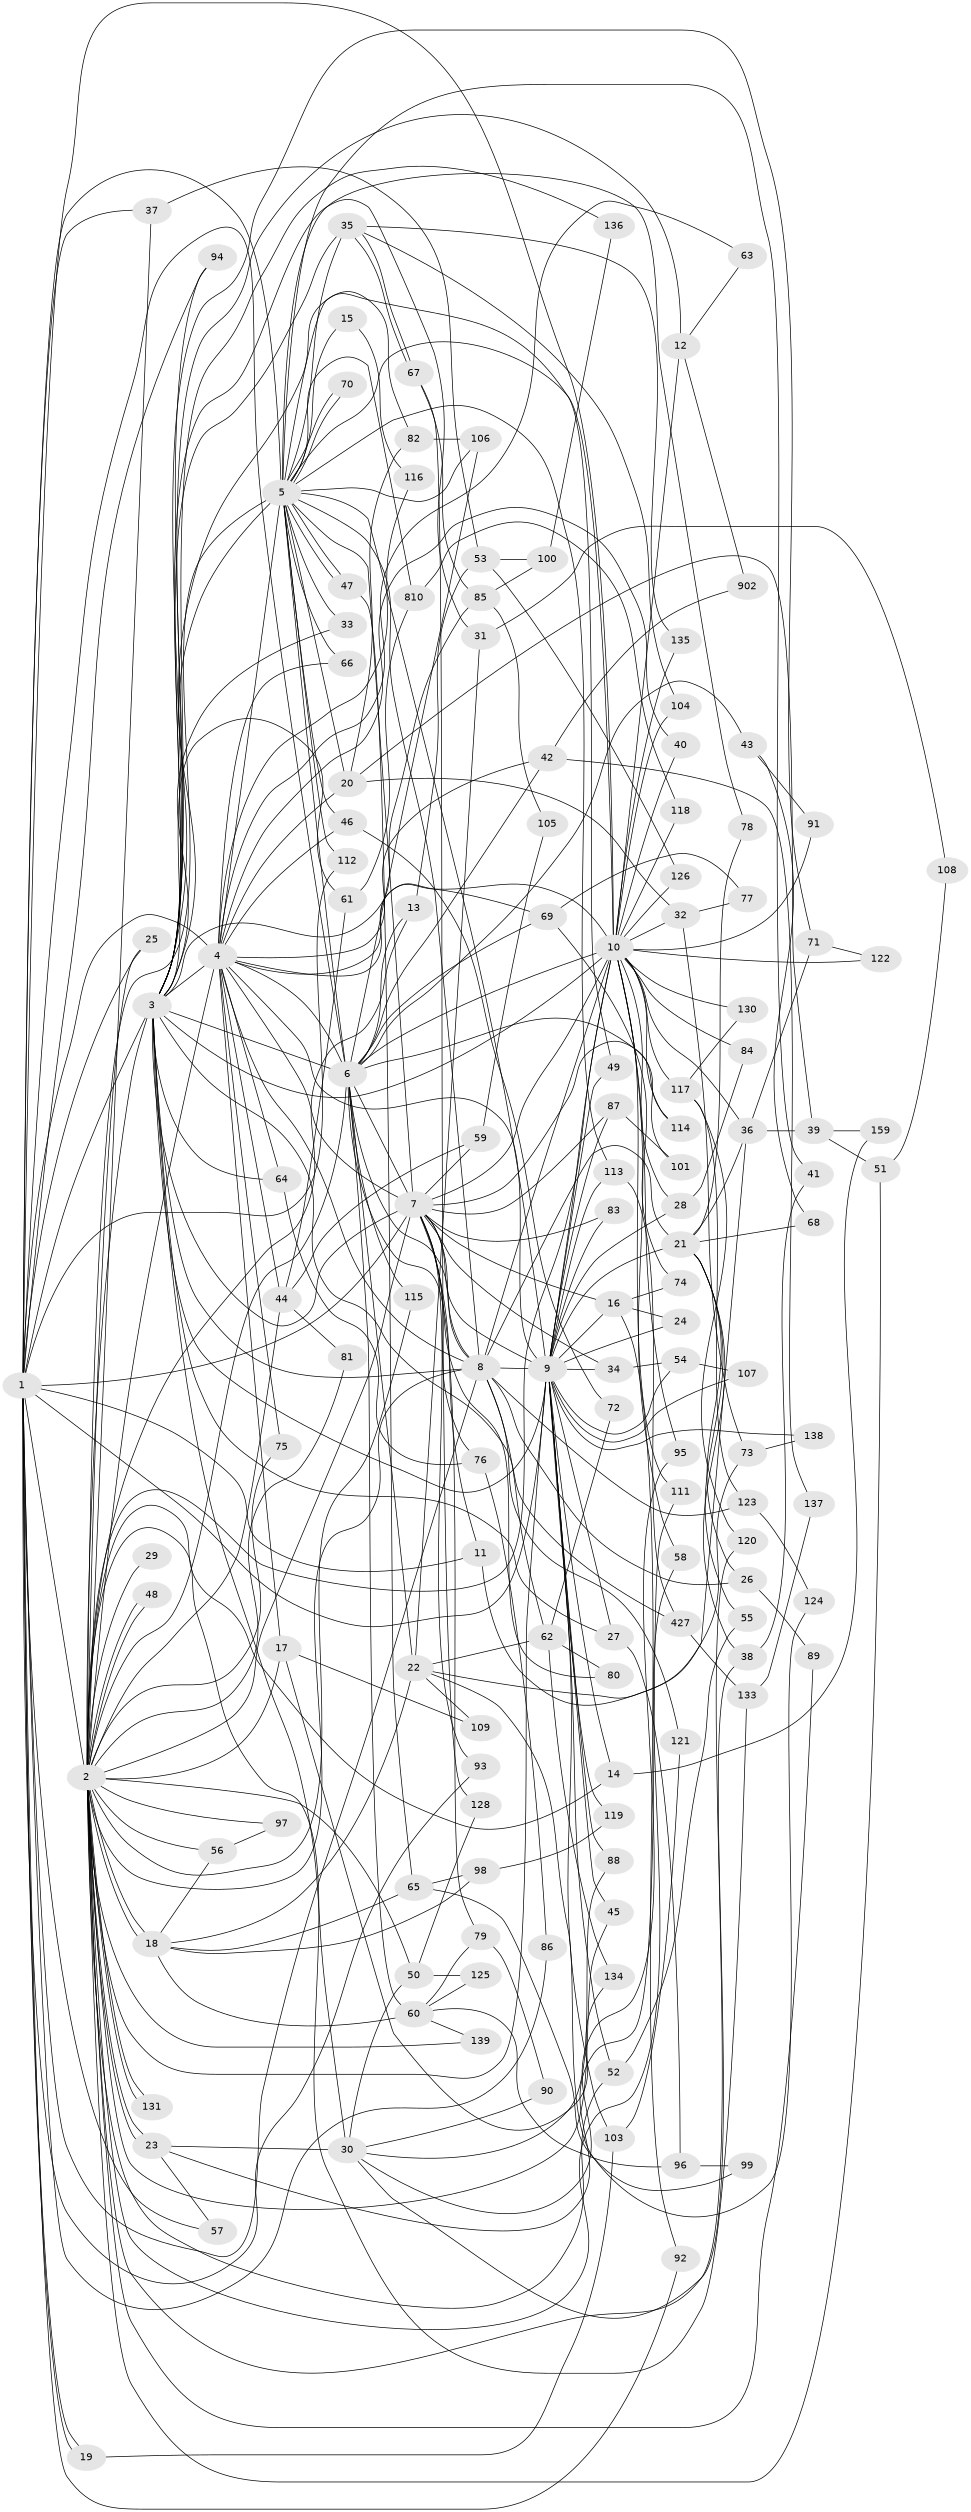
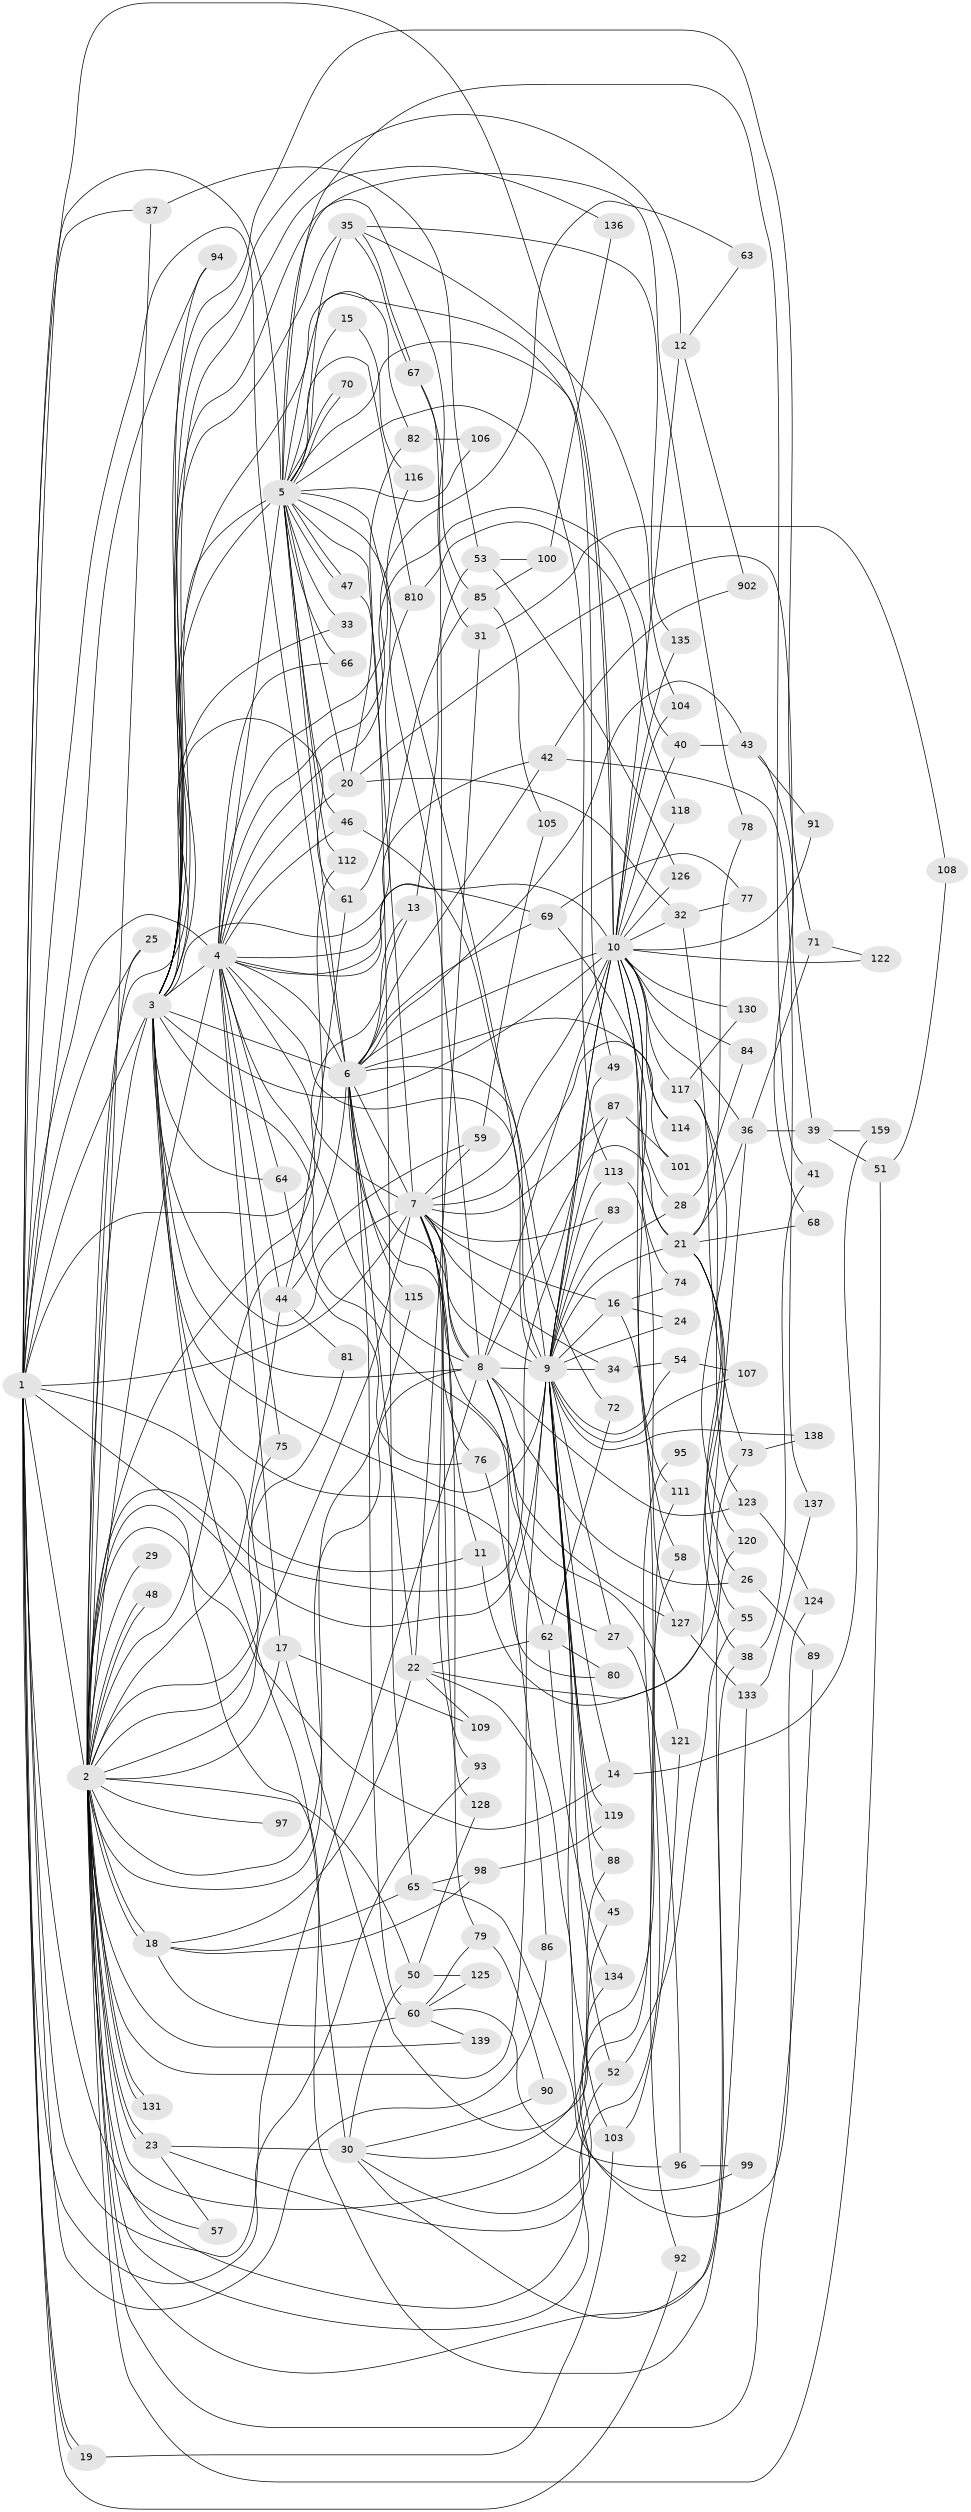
edge "40" -- "43": added
edge "106" -- "6": now "9" -- "6"
edge "10" -- "95": now "10" -- "21"
node "427": label "427" -> "127"
node "56": removed
